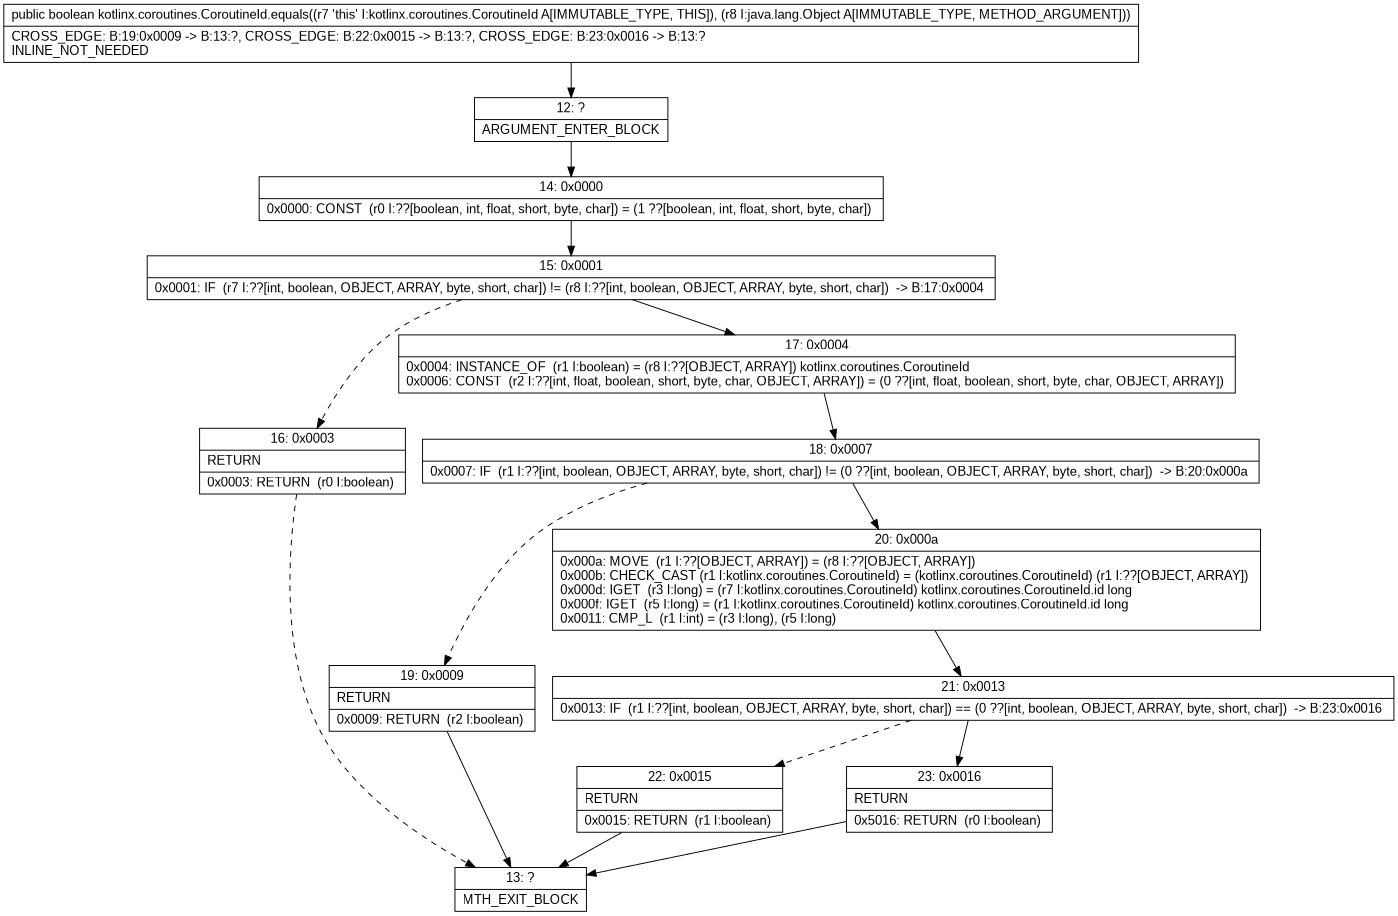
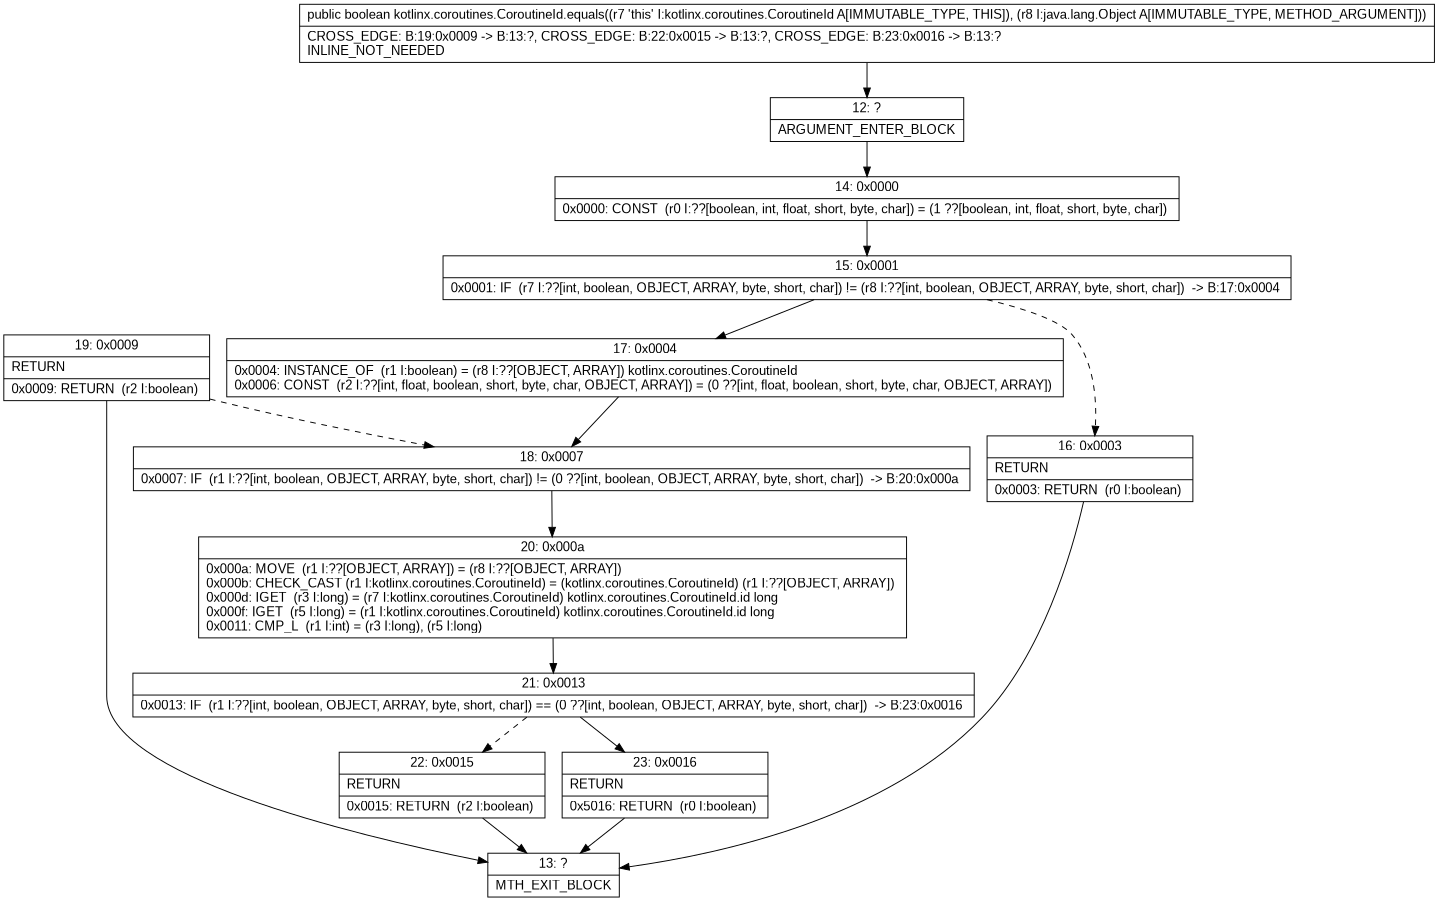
edge "18: 0x0007" -> "19: 0x0009": reversed
edge "16: 0x0003" -> "13: ?": style dashed -> solid
node "22: 0x0015": text "0x0015: RETURN  (r1 I:boolean)" -> "0x0015: RETURN  (r2 I:boolean)"
